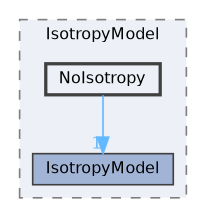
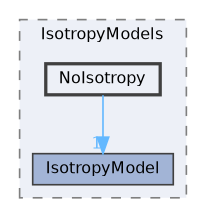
cluster "IsotropyModel": label "IsotropyModel" -> "IsotropyModels"
